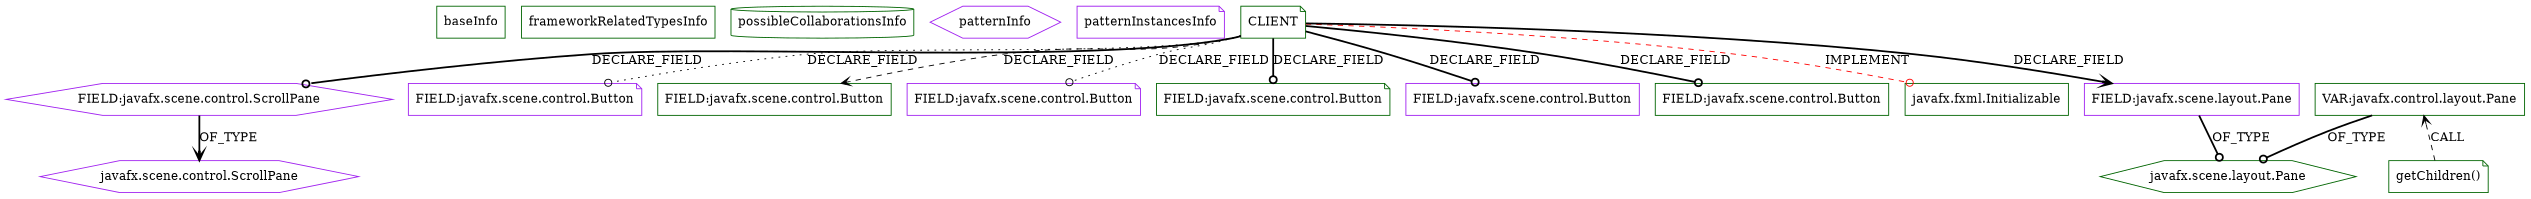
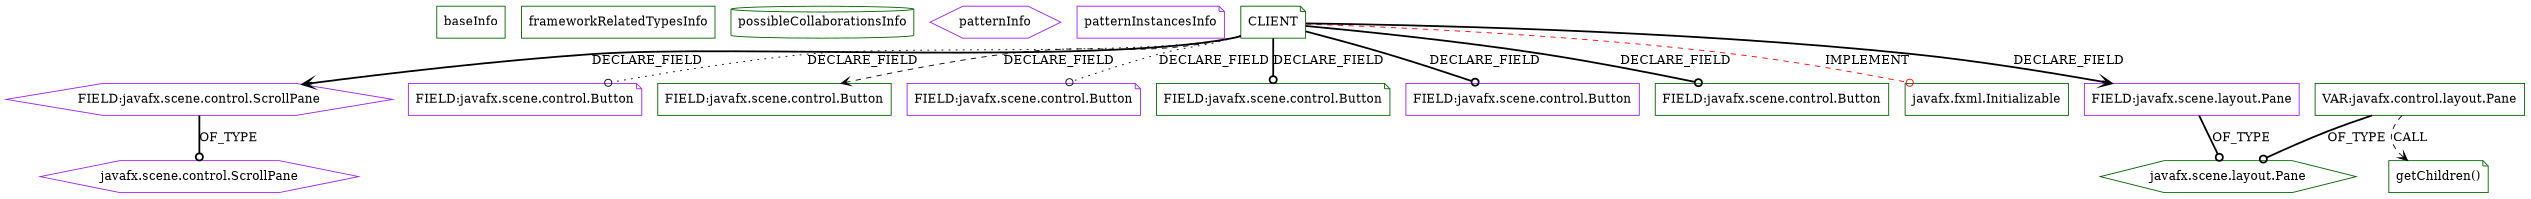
edge "CLIENT" -> "FIELD:javafx.scene.control.ScrollPane": arrowhead odot -> vee
edge "FIELD:javafx.scene.control.ScrollPane" -> "javafx.scene.control.ScrollPane": arrowhead vee -> odot
edge "getChildren()" -> "VAR:javafx.control.layout.Pane": reversed
